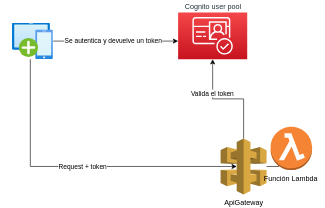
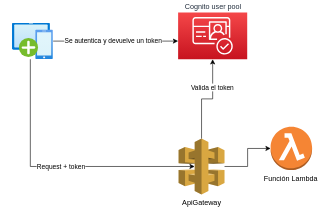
node "ApiGateway": moved (243, 166) -> (201, 166)
